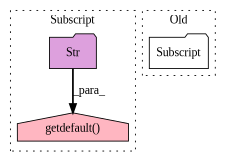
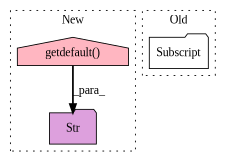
cluster "Subscript": label "Subscript" -> "New"
edge "Str" -> "getdefault()": reversed
